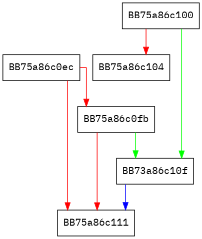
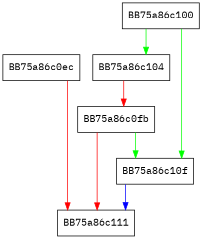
edge "BB75a86c100" -> "BB75a86c104": color red -> green
edge "BB75a86c0ec" -> "BB75a86c0fb": now "BB75a86c104" -> "BB75a86c0fb"
node "BB73a86c10f": label "BB73a86c10f" -> "BB75a86c10f"
